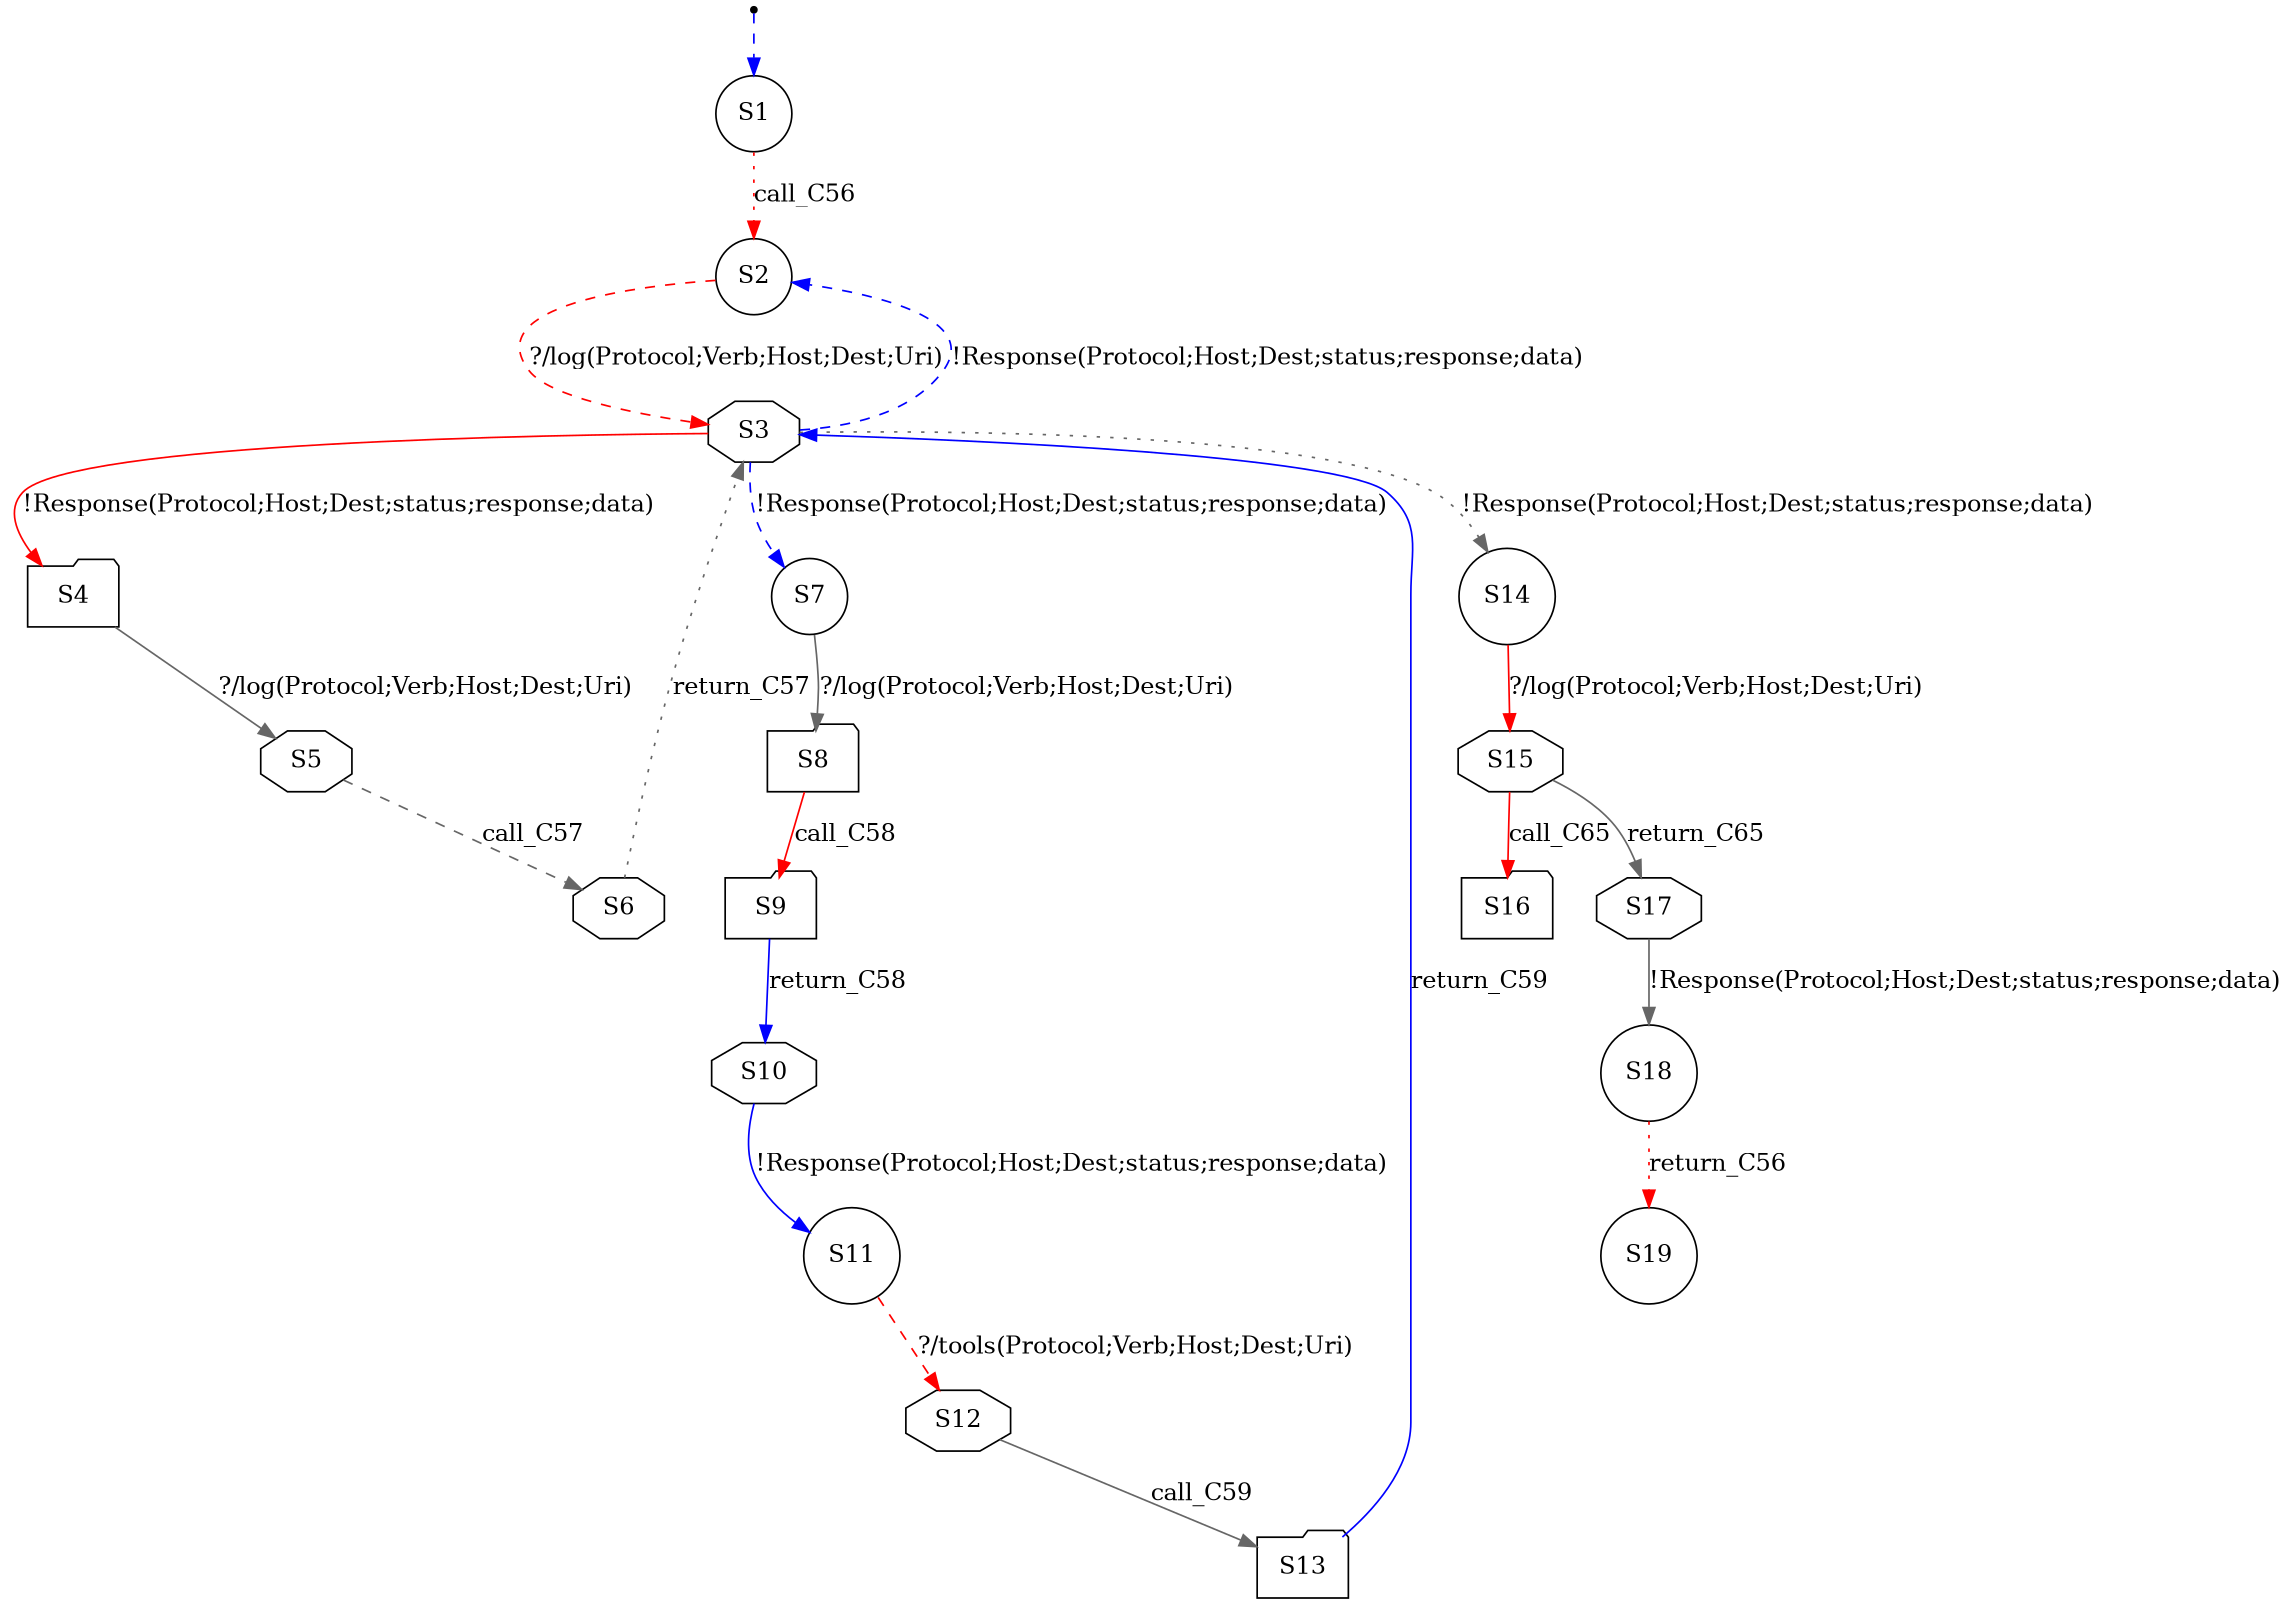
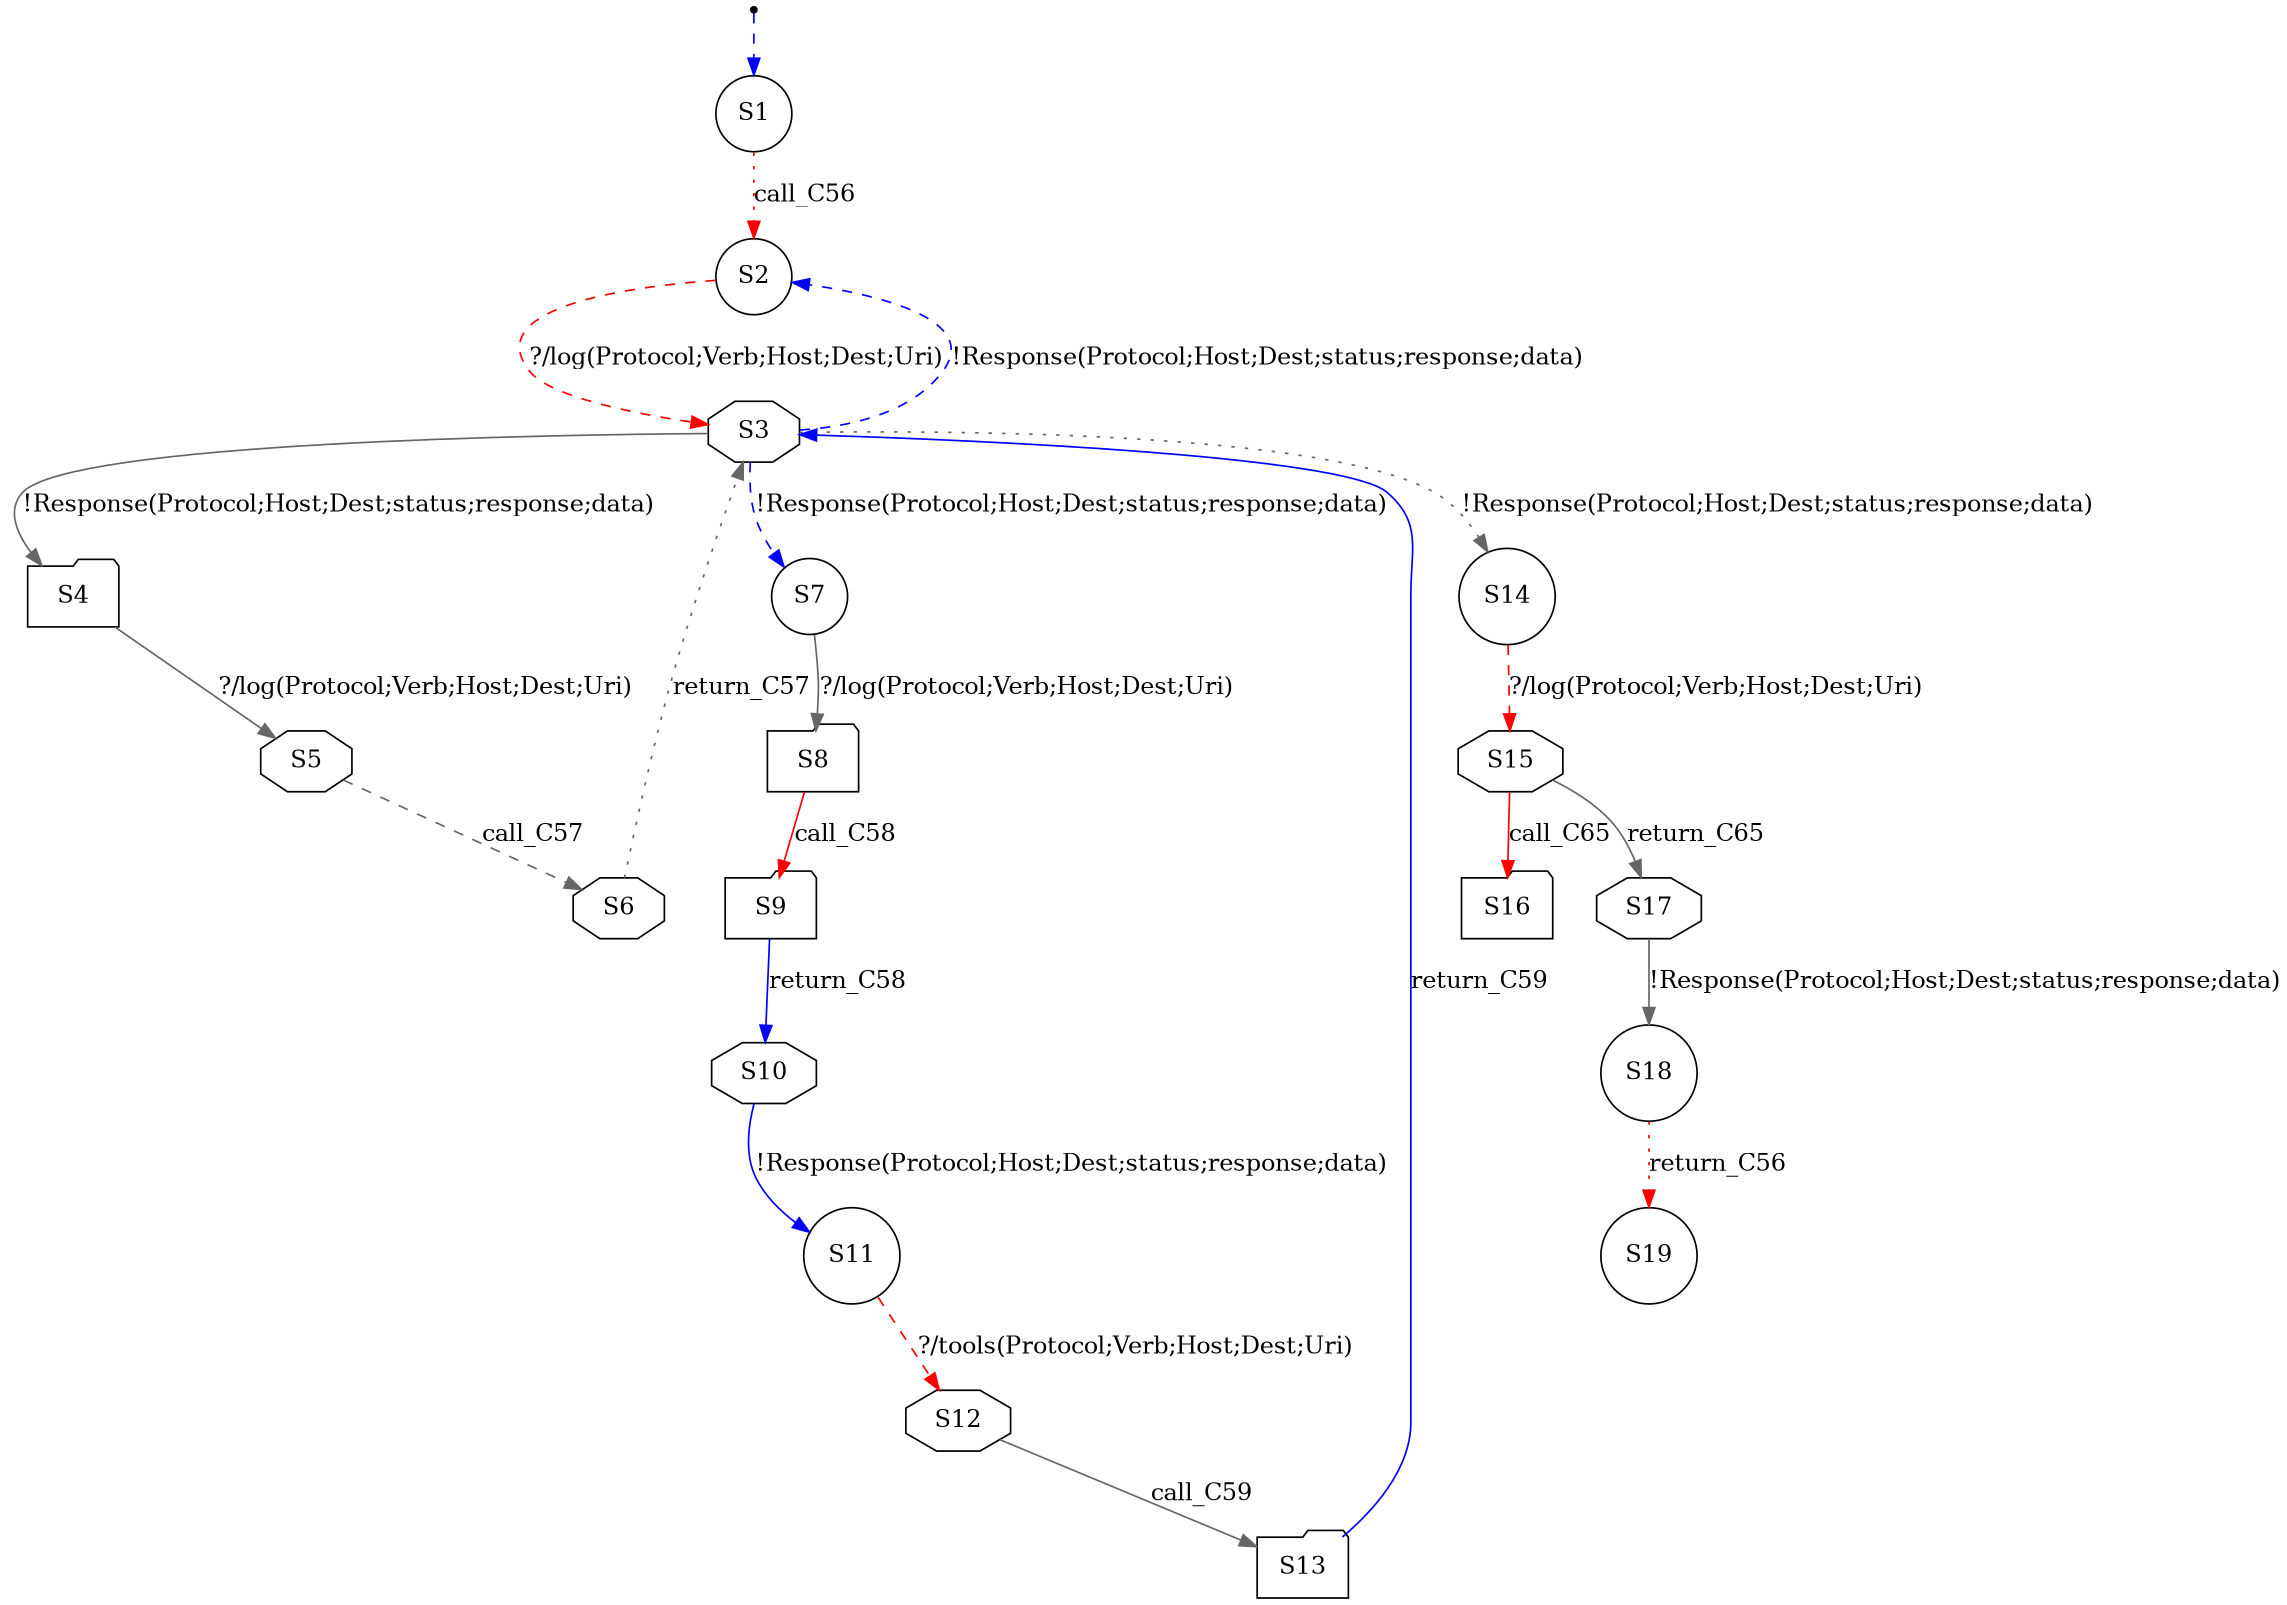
edge "S3" -> "S4": color red -> gray40
edge "S14" -> "S15": style solid -> dashed
